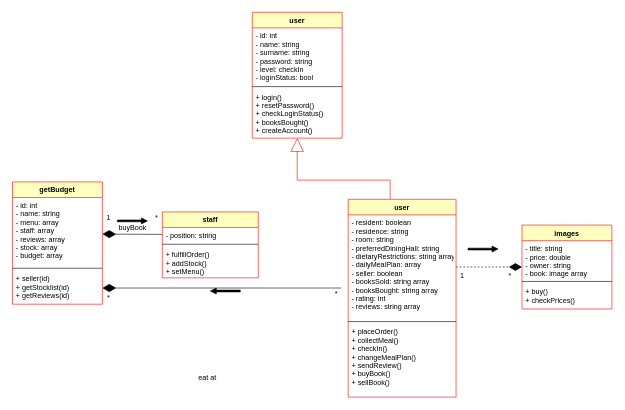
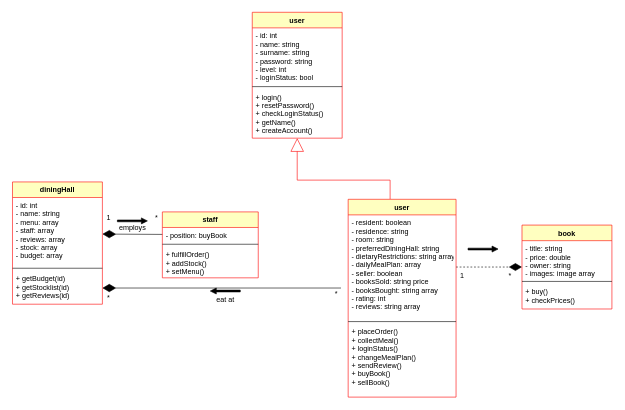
node "- id: int - name: string - surname: string - password: string - level: checkIn - loginStatus: bool": label "- id: int - name: string - surname: string - password: string - level: checkIn - loginStatus: bool" -> "- id: int - name: string - surname: string - password: string - level: int - loginStatus: bool"
node "+ login() + resetPassword() + checkLoginStatus() + booksBought() + createAccount()": label "+ login() + resetPassword() + checkLoginStatus() + booksBought() + createAccount()" -> "+ login() + resetPassword() + checkLoginStatus() + getName() + createAccount()"
node "getBudget": label "getBudget" -> "diningHall"
node "- resident: boolean - residence: string - room: string - preferredDiningHall: string - dietaryRestrictions: string array - dailyMealPlan: array - seller: boolean - booksSold: string array - booksBought: string array - rating: int - reviews: string array": label "- resident: boolean - residence: string - room: string - preferredDiningHall: string - dietaryRestrictions: string array - dailyMealPlan: array - seller: boolean - booksSold: string array - booksBought: string array - rating: int - reviews: string array" -> "- resident: boolean - residence: string - room: string - preferredDiningHall: string - dietaryRestrictions: string array - dailyMealPlan: array - seller: boolean - booksSold: string price - booksBought: string array - rating: int - reviews: string array"
node "buyBook": label "buyBook" -> "employs"
node "images": label "images" -> "book"
node "- position: string": label "- position: string" -> "- position: buyBook"
node "- title: string - price: double - owner: string - book: image array": label "- title: string - price: double - owner: string - book: image array" -> "- title: string - price: double - owner: string - images: image array"
node "+ seller(id) + getStocklist(id) + getReviews(id)": label "+ seller(id) + getStocklist(id) + getReviews(id)" -> "+ getBudget(id) + getStocklist(id) + getReviews(id)"
node "+ placeOrder() + collectMeal() + checkIn() + changeMealPlan() + sendReview() + buyBook() + sellBook()": label "+ placeOrder() + collectMeal() + checkIn() + changeMealPlan() + sendReview() + buyBook() + sellBook()" -> "+ placeOrder() + collectMeal() + loginStatus() + changeMealPlan() + sendReview() + buyBook() + sellBook()"
node "eat at": moved (207, 378) -> (225, 300)
